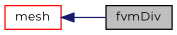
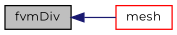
edge "fvmDiv" -> "mesh": reversed
